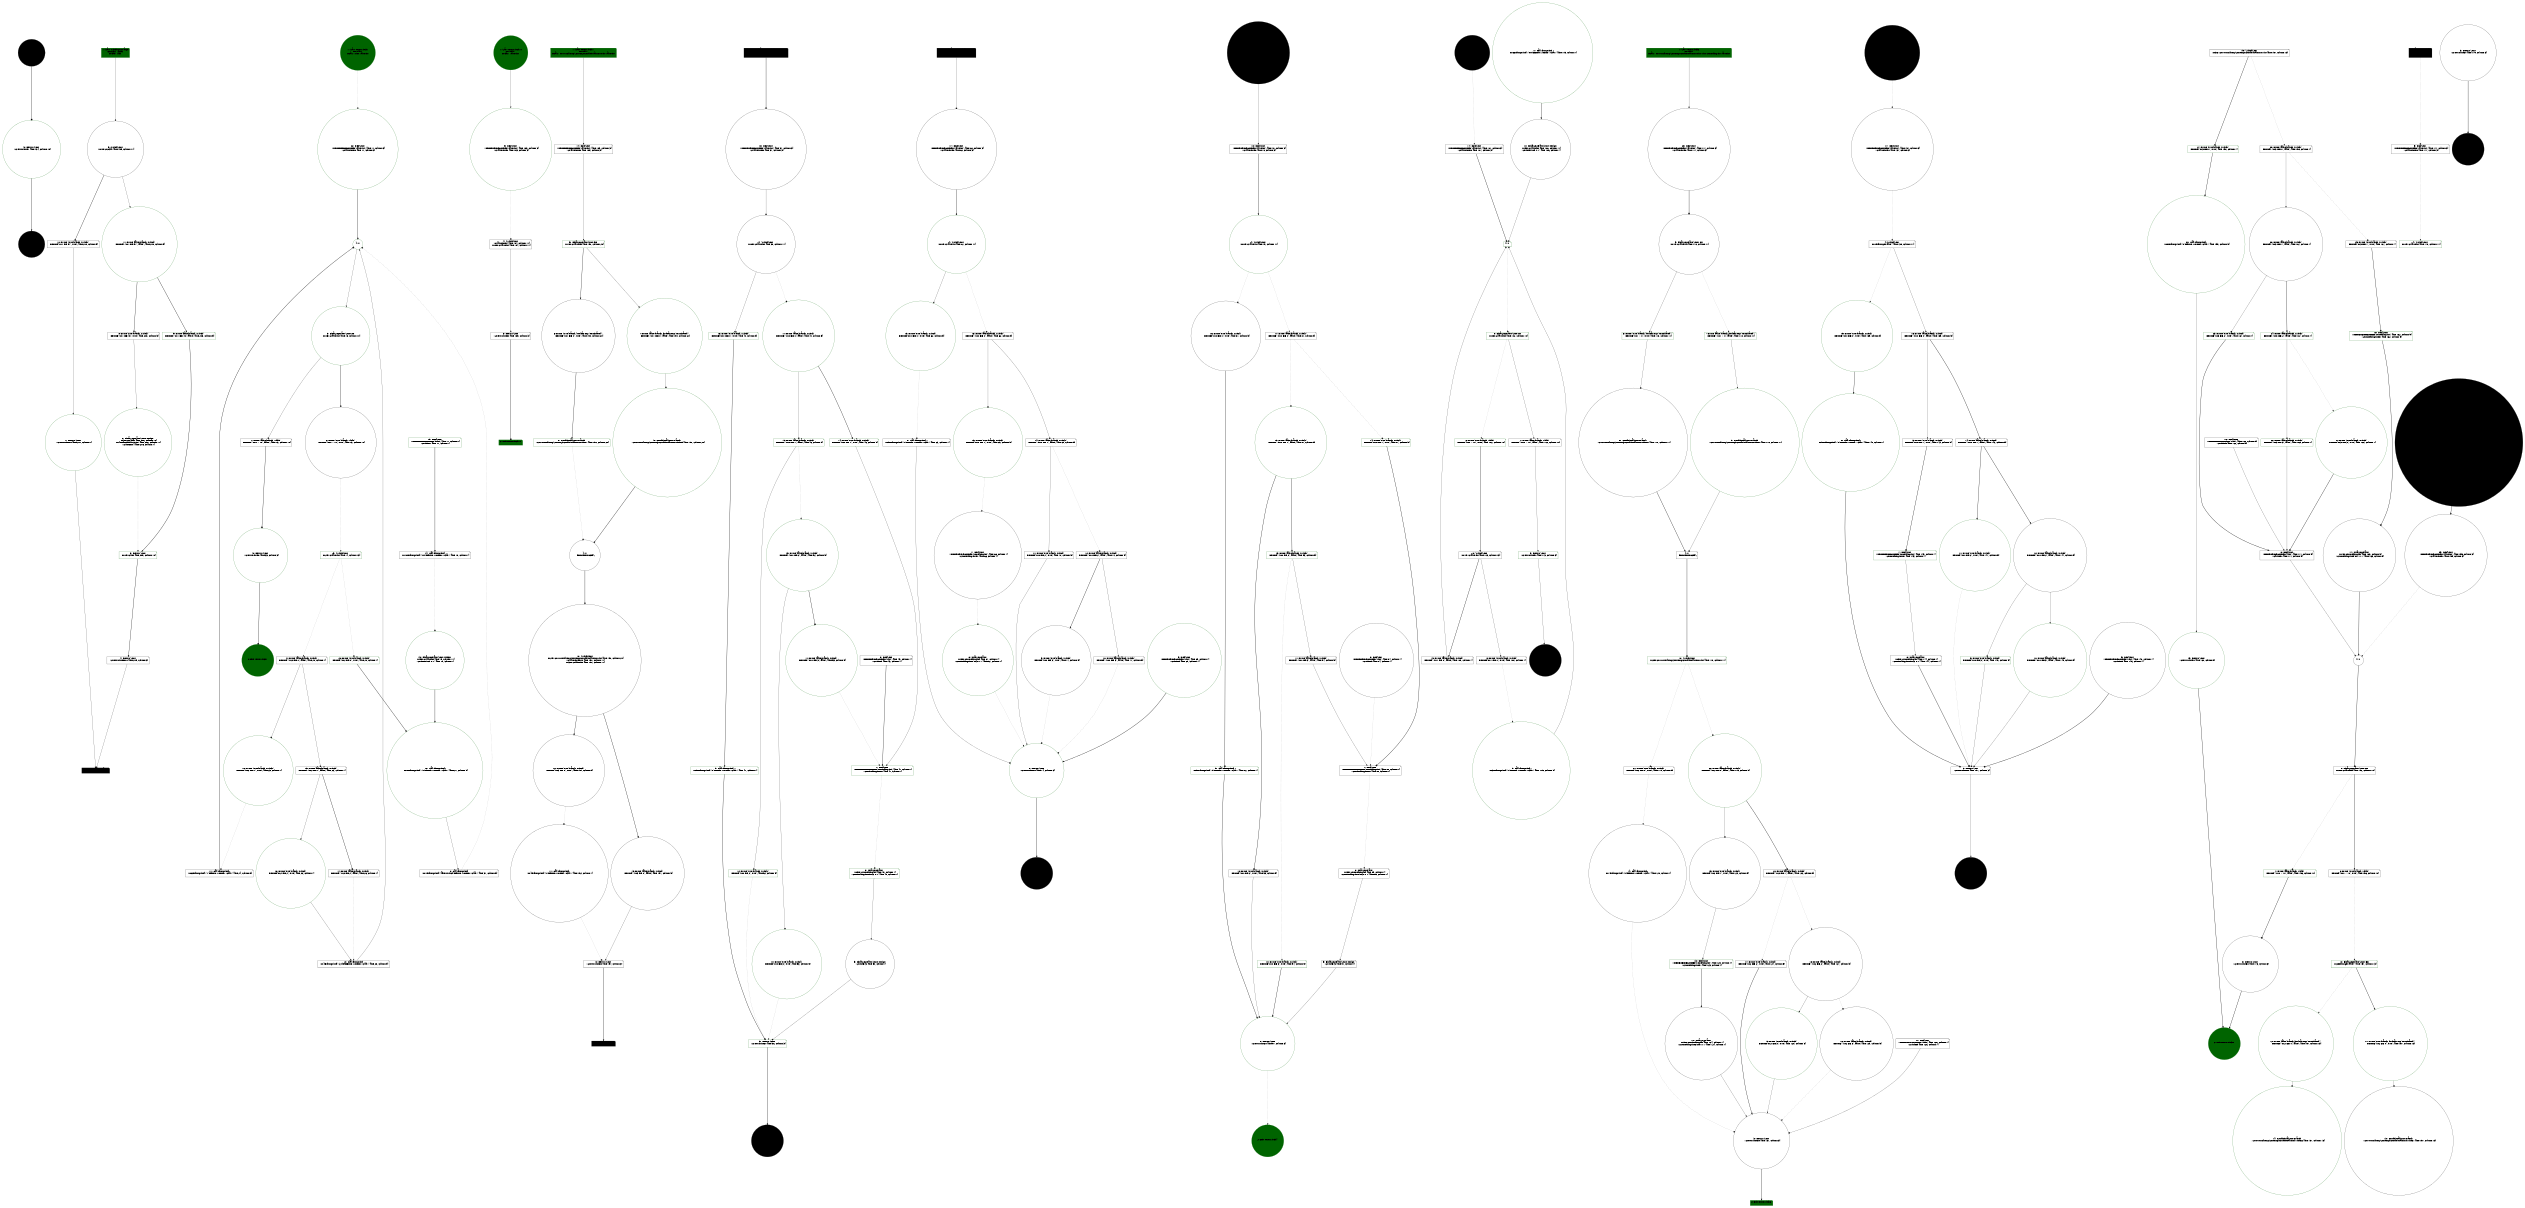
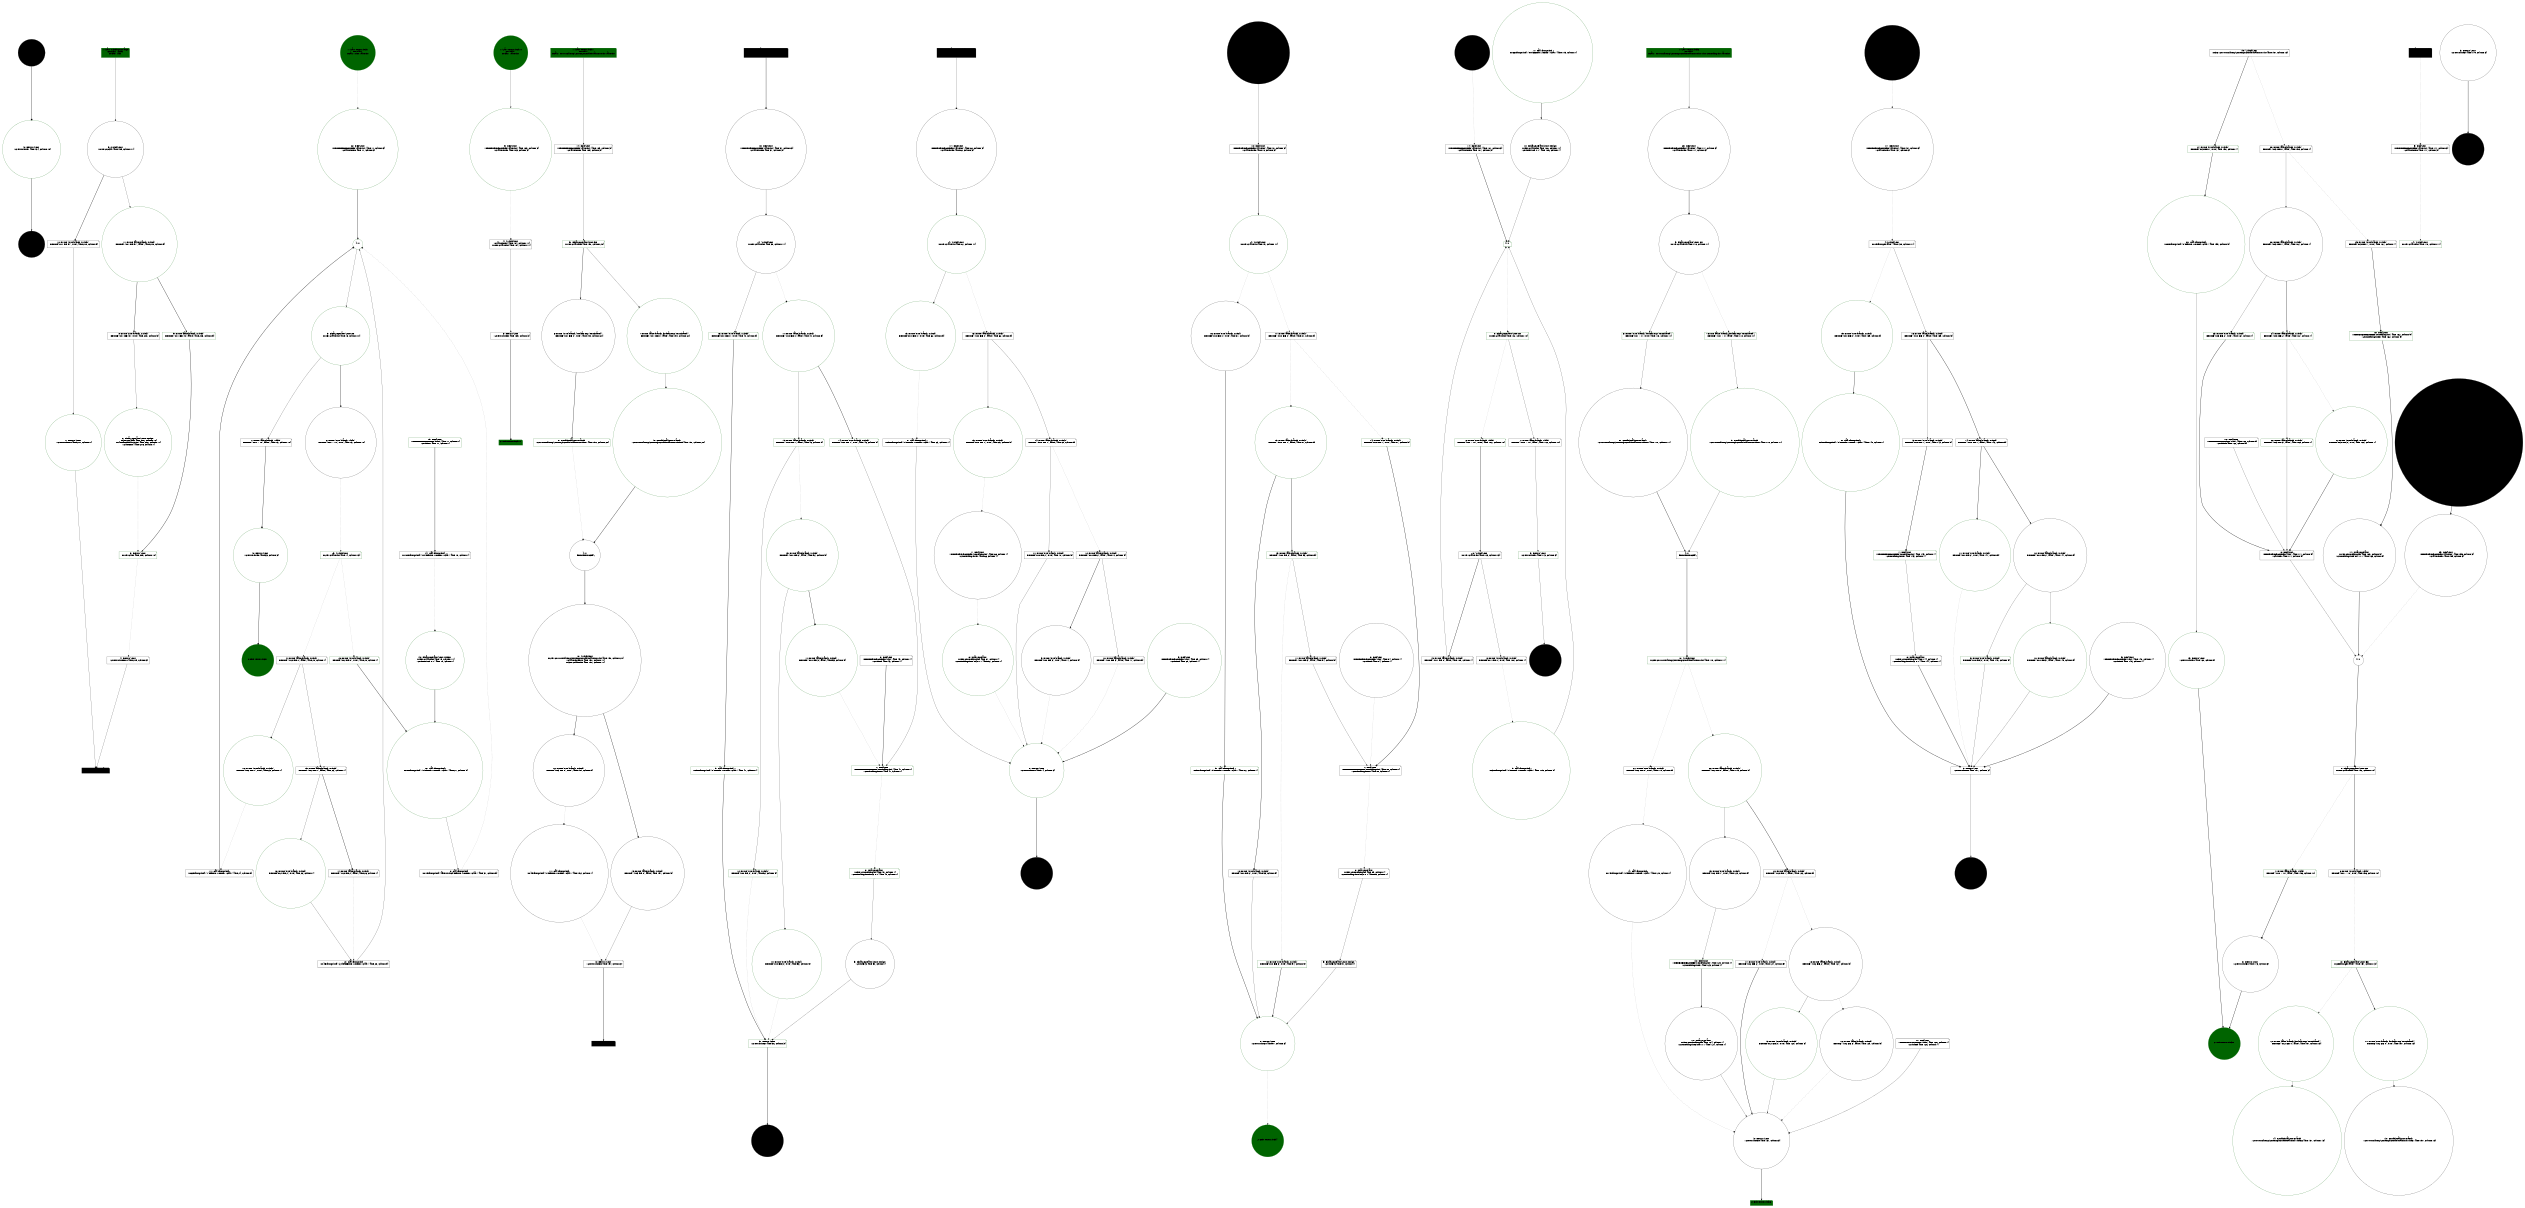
edge "3:  Return Stmt n$0=*&i:int [line 209, column 10]" -> "4:  Return Stmt *&return:int=n$0 [line 209, column 3]": style bold -> dotted
